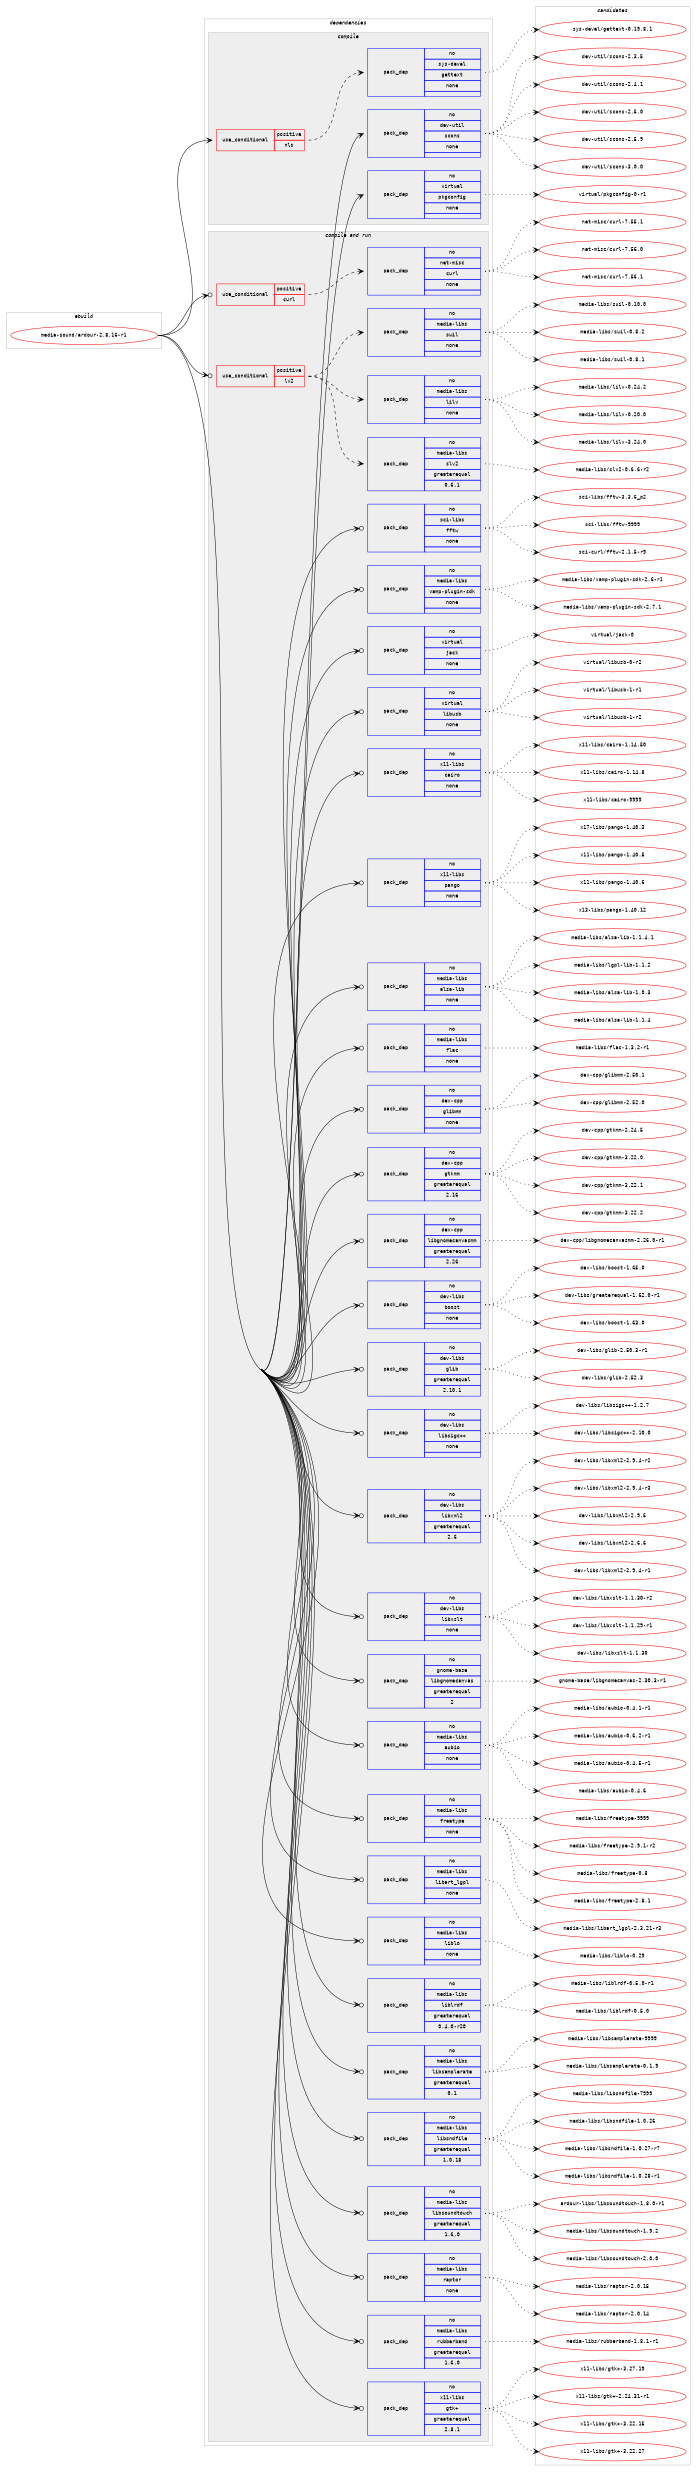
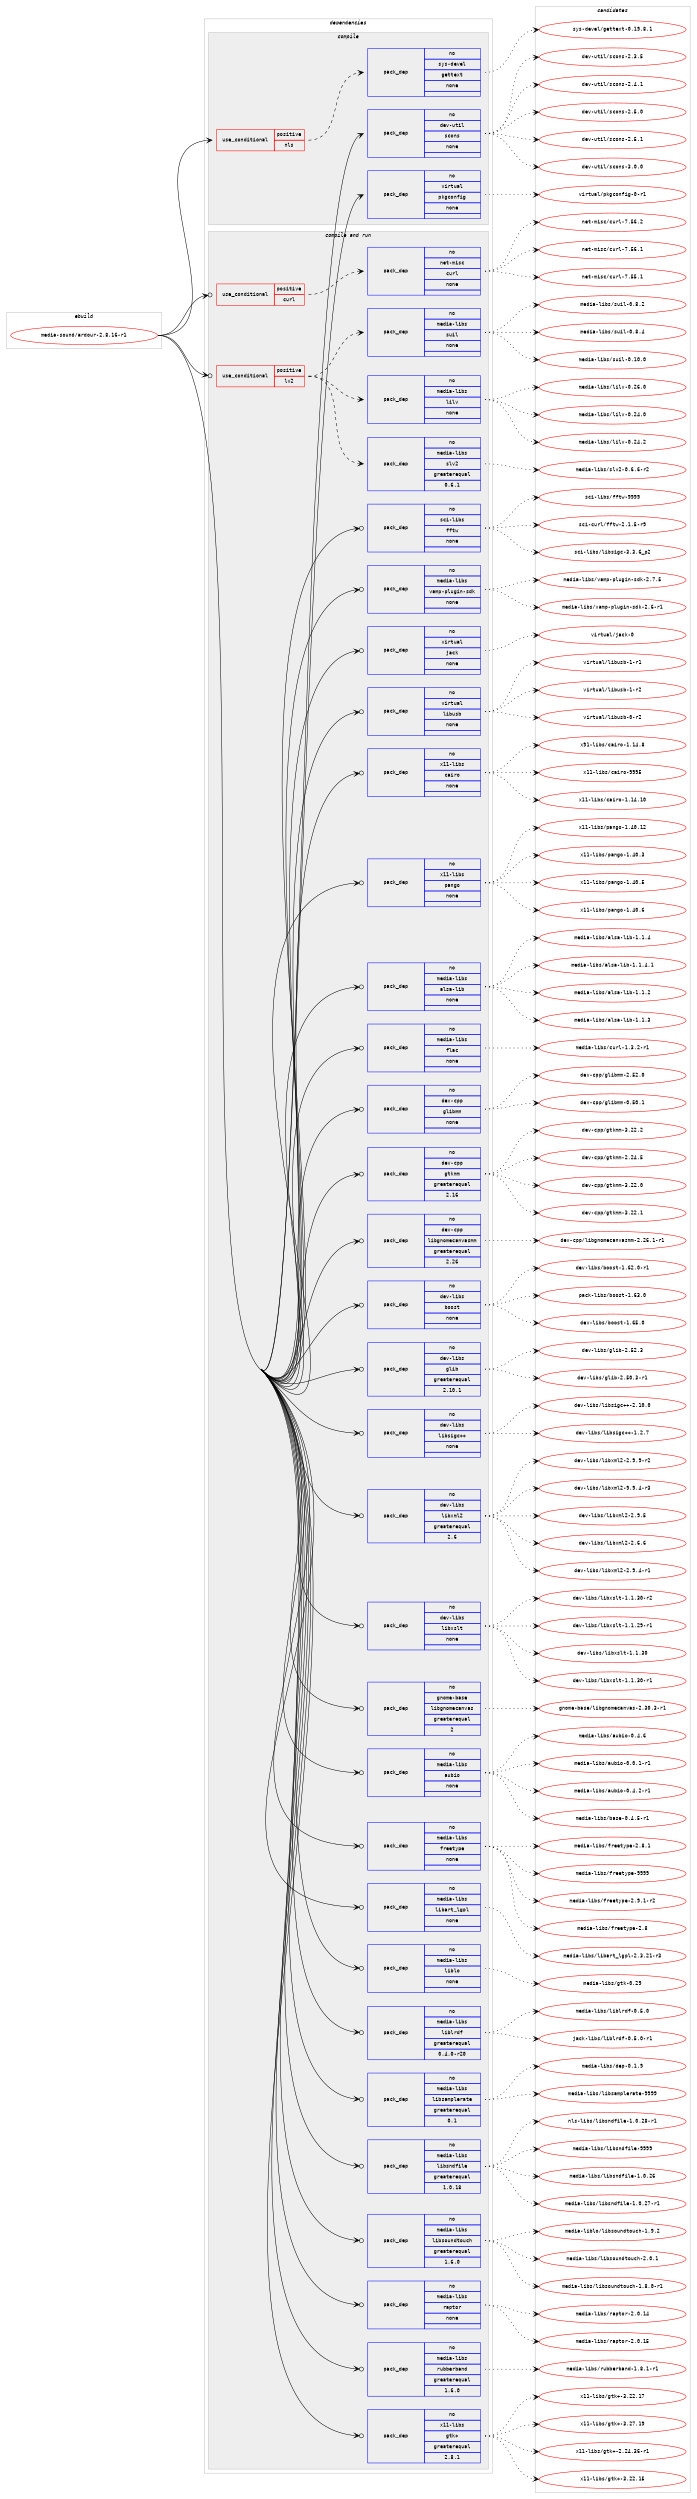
node "dev-util/scons-2.5.9": label "dev-util/scons-2.5.9" -> "dev-util/scons-2.5.1"
node "net-misc/curl-7.56.0": label "net-misc/curl-7.56.0" -> "net-misc/curl-7.56.2"
node "media-libs/suil-0.8.1": label "media-libs/suil-0.8.1" -> "media-libs/suil-0.8.4"
node "media-libs/lilv-0.20.0": label "media-libs/lilv-0.20.0" -> "media-libs/lilv-0.26.0"
node "media-libs/lilv-3.24.0": label "media-libs/lilv-3.24.0" -> "media-libs/lilv-0.24.0"
node "sci-libs/fftw-3.3.6_p2": label "sci-libs/fftw-3.3.6_p2" -> "sci-libs/libsigc-3.3.6_p2"
node "media-libs/vamp-plugin-sdk-2.7.1": label "media-libs/vamp-plugin-sdk-2.7.1" -> "media-libs/vamp-plugin-sdk-2.7.5"
node "x11-libs/cairo-1.14.50": label "x11-libs/cairo-1.14.50" -> "x11-libs/cairo-1.14.10"
node "x11-libs/cairo-1.14.8": label "x11-libs/cairo-1.14.8" -> "x91-libs/cairo-1.14.8"
node "x11-libs/cairo-9999": label "x11-libs/cairo-9999" -> "x11-libs/cairo-9995"
node "x17-libs/pango-1.40.3": label "x17-libs/pango-1.40.3" -> "x11-libs/pango-1.40.3"
node "x13-libs/pango-1.40.12": label "x13-libs/pango-1.40.12" -> "x11-libs/pango-1.40.12"
node "media-libs/lgpl-lib-1.1.2": label "media-libs/lgpl-lib-1.1.2" -> "media-libs/alsa-lib-1.1.2"
node "media-libs/alsa-lib-1.0.3": label "media-libs/alsa-lib-1.0.3" -> "media-libs/alsa-lib-1.1.3"
node "media-libs/flac-1.3.2-r1": label "media-libs/flac-1.3.2-r1" -> "media-libs/curl-1.3.2-r1"
node "dev-cpp/glibmm-2.50.1": label "dev-cpp/glibmm-2.50.1" -> "dev-cpp/glibmm-0.50.1"
node "dev-cpp/libgnomecanvasmm-2.26.0-r1": label "dev-cpp/libgnomecanvasmm-2.26.0-r1" -> "dev-cpp/libgnomecanvasmm-2.26.1-r1"
node "dev-libs/greaterequal-1.62.0-r1": label "dev-libs/greaterequal-1.62.0-r1" -> "dev-libs/boost-1.62.0-r1"
node "dev-libs/boost-1.63.0": label "dev-libs/boost-1.63.0" -> "pack-libs/boost-1.63.0"
node "dev-libs/libxml2-2.9.4-r2": label "dev-libs/libxml2-2.9.4-r2" -> "dev-libs/libxml2-2.9.9-r2"
node "dev-libs/libxml2-2.9.4-r3": label "dev-libs/libxml2-2.9.4-r3" -> "dev-libs/libxml2-9.9.4-r3"
node "dev-libs/libxslt-1.1.30-r1": added
node "media-libs/aubio-0.4.1-r1": label "media-libs/aubio-0.4.1-r1" -> "media-libs/aubio-0.0.1-r1"
node "media-libs/aubio-0.6.2-r1": label "media-libs/aubio-0.6.2-r1" -> "media-libs/aubio-0.4.2-r1"
node "media-libs/aubio-0.4.5-r1": label "media-libs/aubio-0.4.5-r1" -> "media-libs/base-0.4.5-r1"
node "media-libs/freetype-0.8": label "media-libs/freetype-0.8" -> "media-libs/freetype-2.8"
node "media-libs/liblo-0.29": label "media-libs/liblo-0.29" -> "media-libs/gtk-0.29"
node "media-libs/liblrdf-0.5.0-r1": label "media-libs/liblrdf-0.5.0-r1" -> "jack-libs/liblrdf-0.5.0-r1"
node "media-libs/libsamplerate-0.1.9": label "media-libs/libsamplerate-0.1.9" -> "media-libs/dep-0.1.9"
node "media-libs/libsndfile-7999": label "media-libs/libsndfile-7999" -> "media-libs/libsndfile-9999"
node "media-libs/libsndfile-1.0.27-r7": label "media-libs/libsndfile-1.0.27-r7" -> "media-libs/libsndfile-1.0.27-r1"
node "media-libs/libsndfile-1.0.28-r1": label "media-libs/libsndfile-1.0.28-r1" -> "nls-libs/libsndfile-1.0.28-r1"
node "ardour-libs/libsoundtouch-1.8.0-r1": label "ardour-libs/libsoundtouch-1.8.0-r1" -> "media-libs/libsoundtouch-1.8.0-r1"
node "media-libs/libsoundtouch-1.9.2": label "media-libs/libsoundtouch-1.9.2" -> "media-liblo/libsoundtouch-1.9.2"
node "media-libs/libsoundtouch-2.0.0": label "media-libs/libsoundtouch-2.0.0" -> "media-libs/libsoundtouch-2.0.1"
node "x11-libs/gtk+-2.24.31-r1": label "x11-libs/gtk+-2.24.31-r1" -> "x11-libs/gtk+-2.24.36-r1"
node "x11-libs/gtk+-3.22.27": label "x11-libs/gtk+-3.22.27" -> "x11-libs/gtk+-3.22.17"
